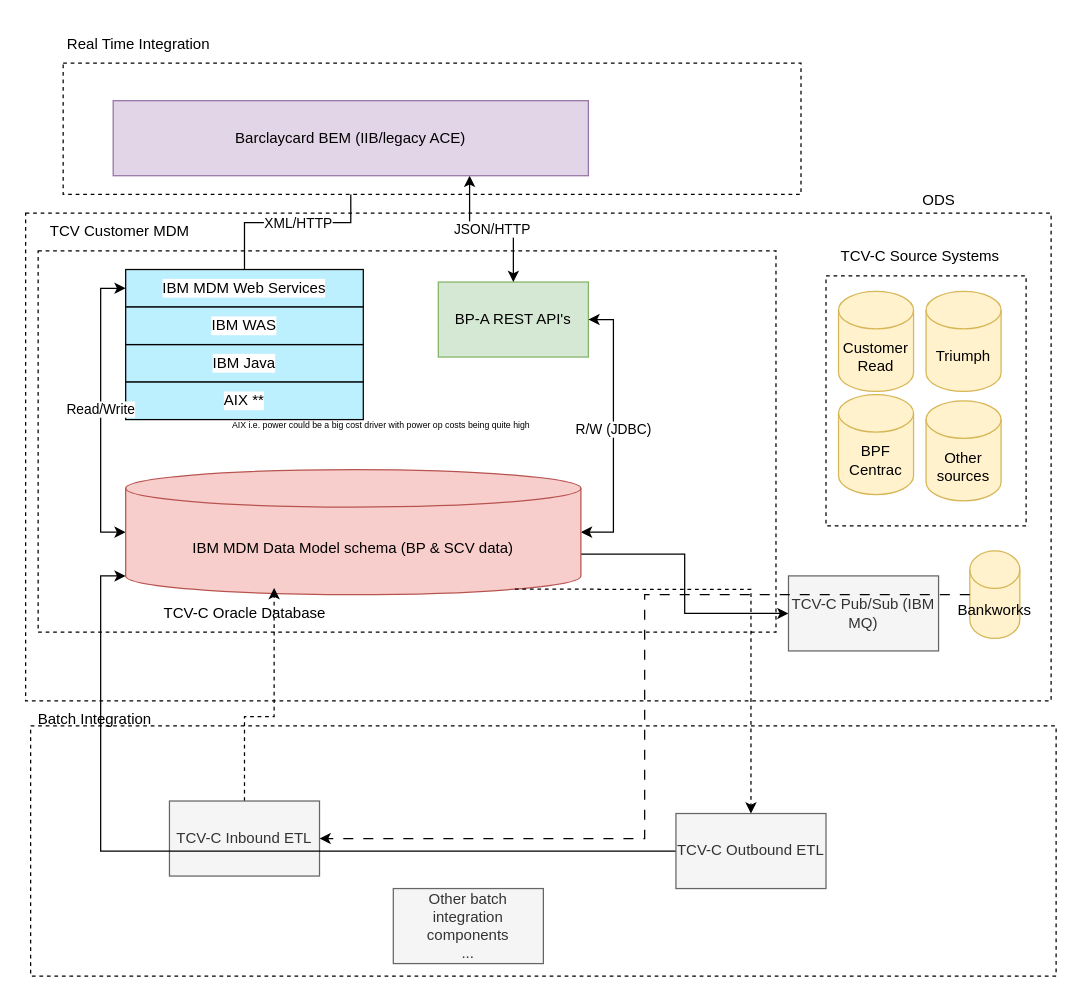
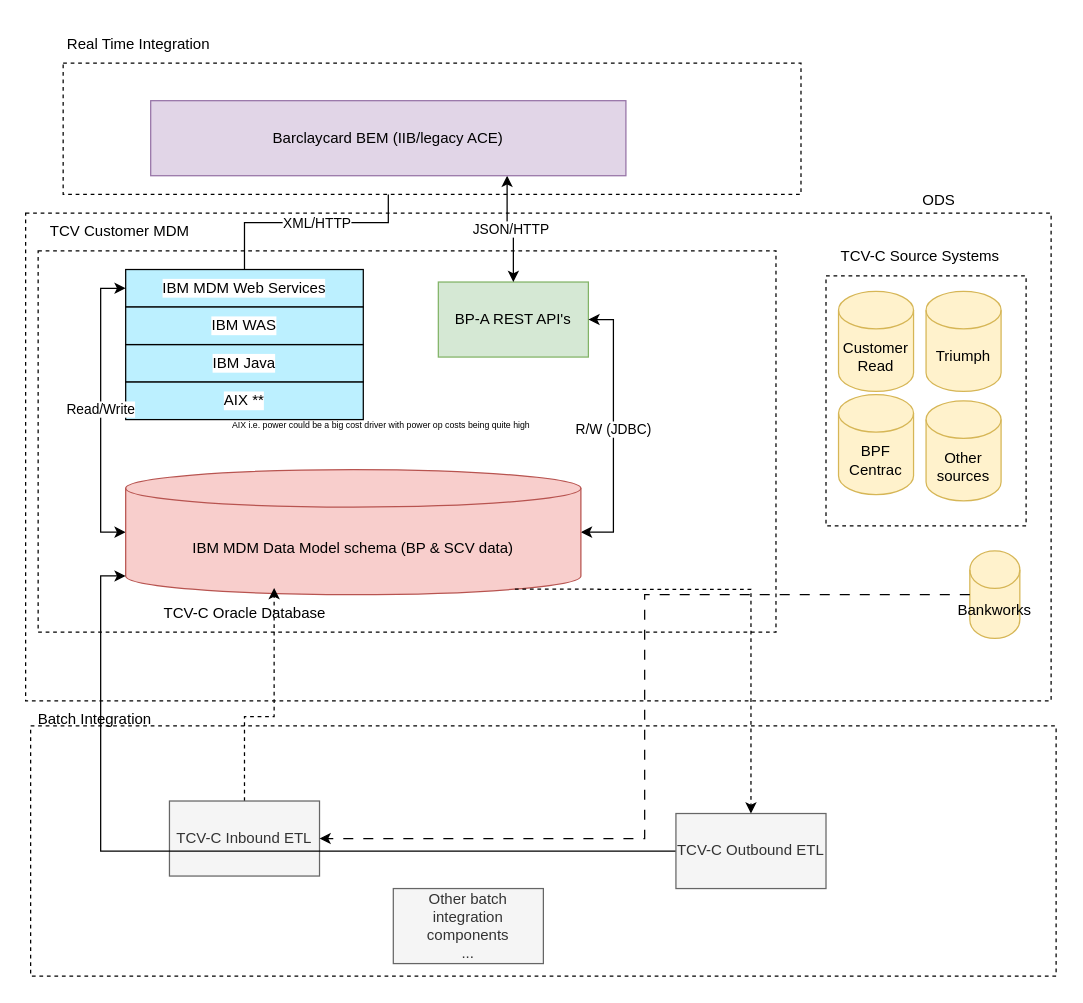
node "Barclaycard BEM (IIB/legacy ACE)": moved (351, 138) -> (388, 138)
edge "IBM MDM Data Model schema (BP & SCV data)" -> "TCV-C Pub/Sub (IBM MQ)": removed
node "TCV-C Pub/Sub (IBM MQ)": removed
